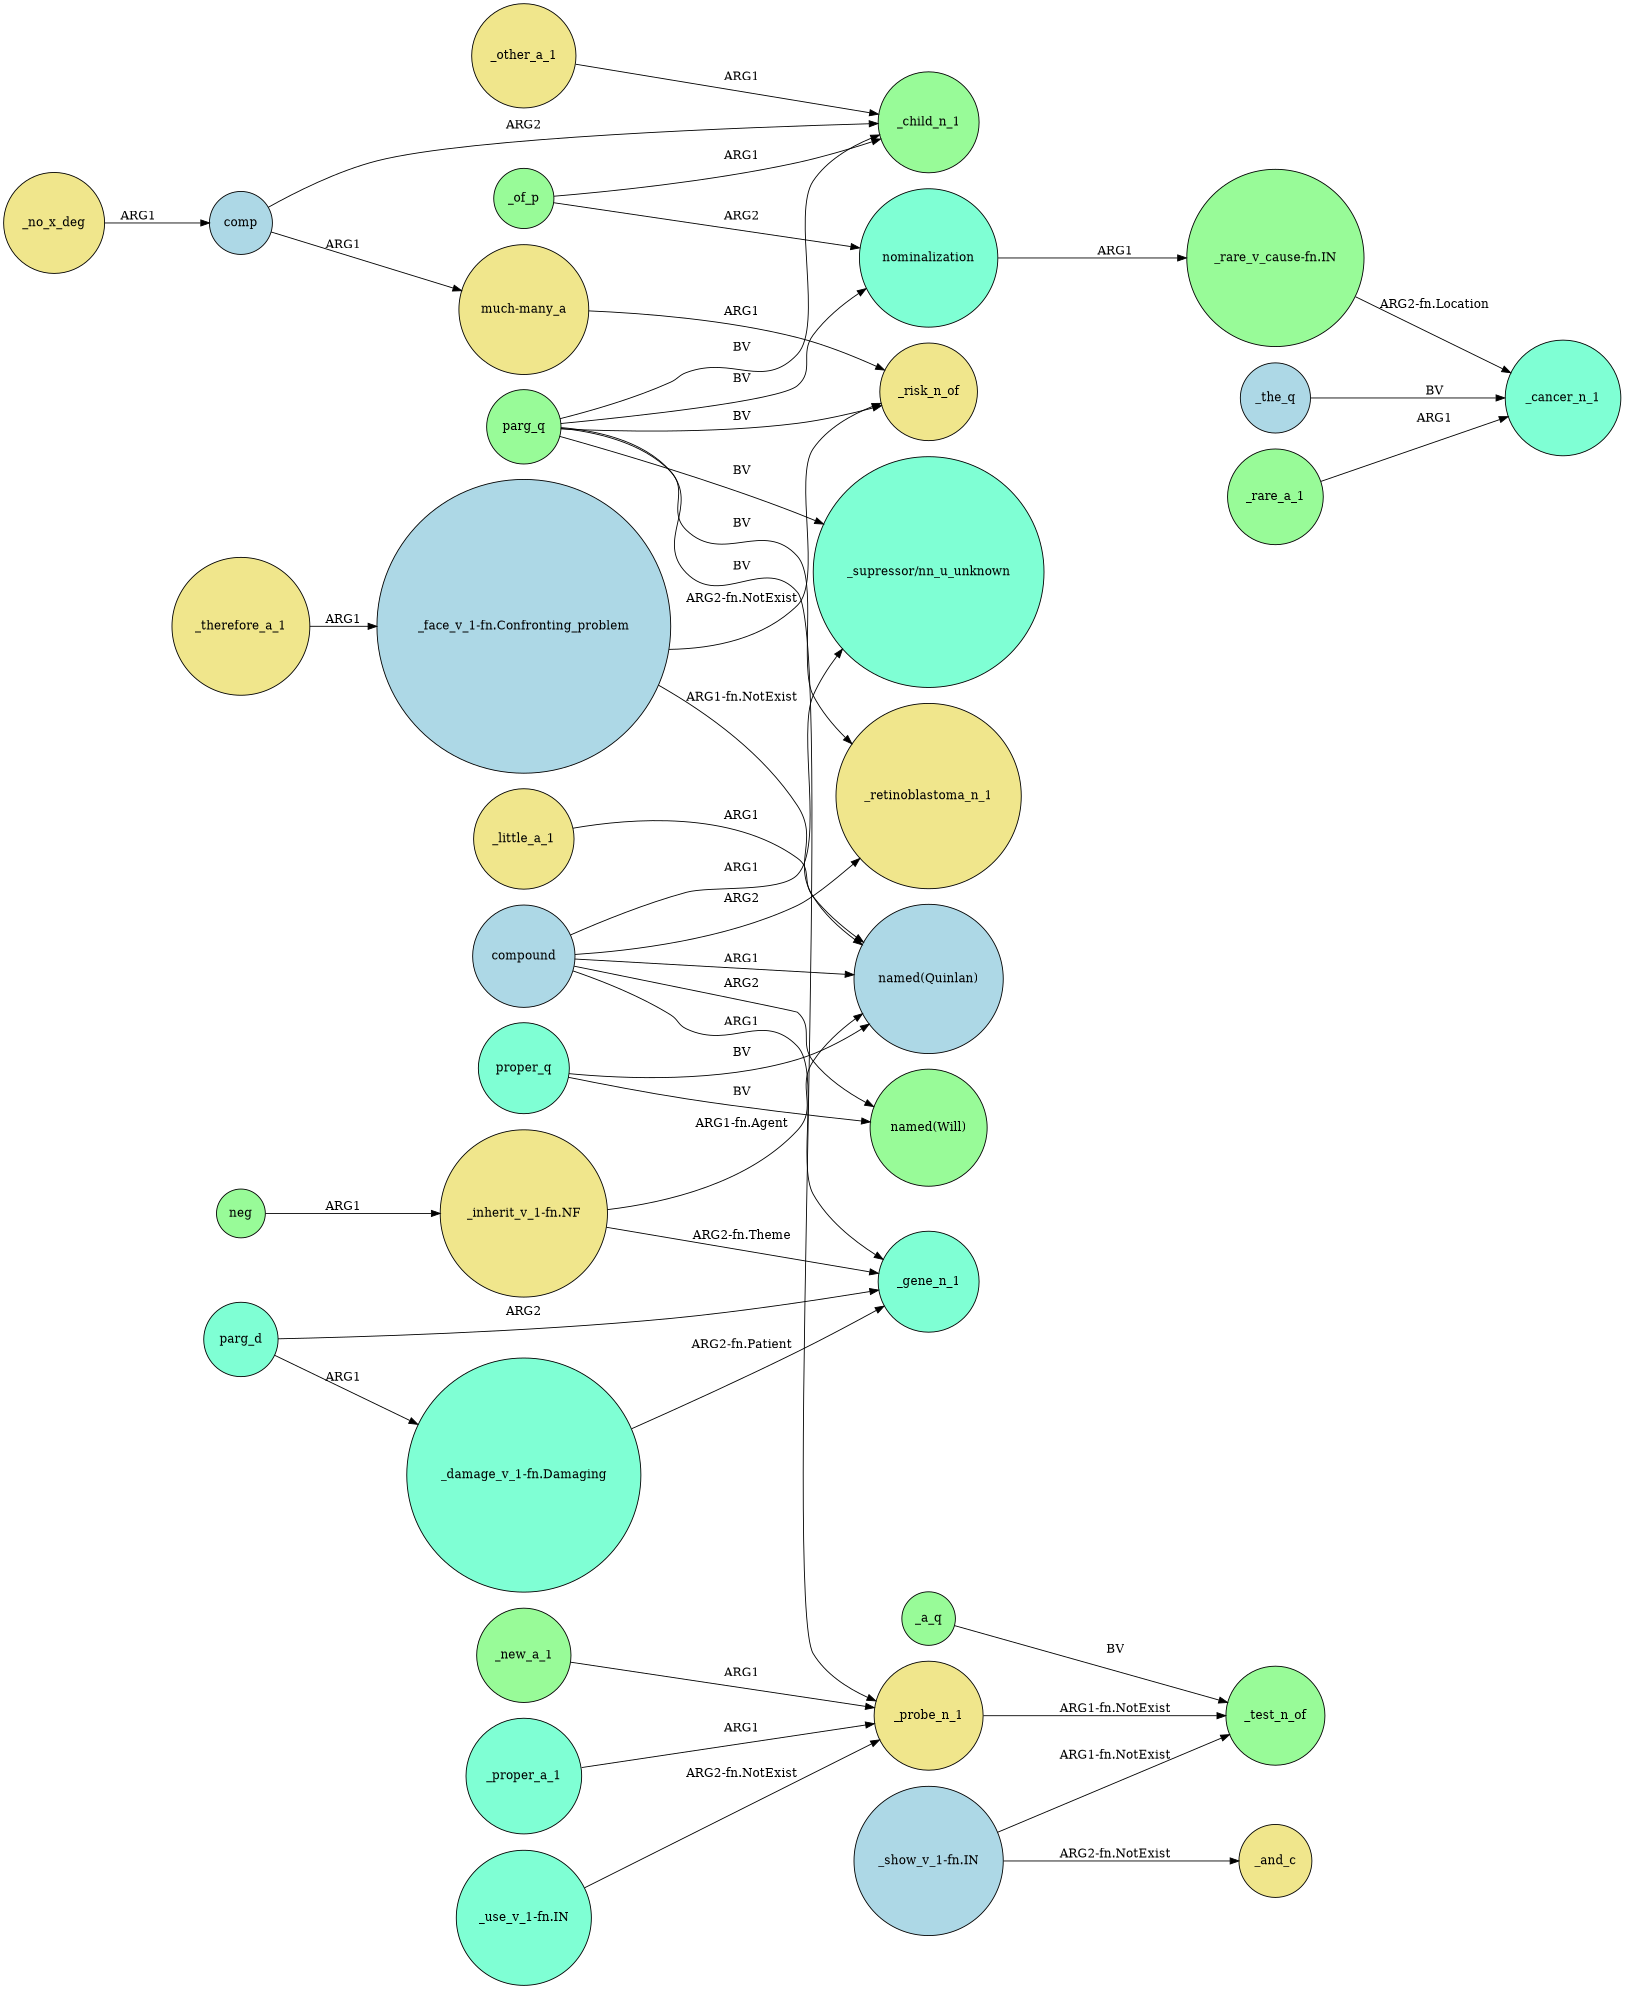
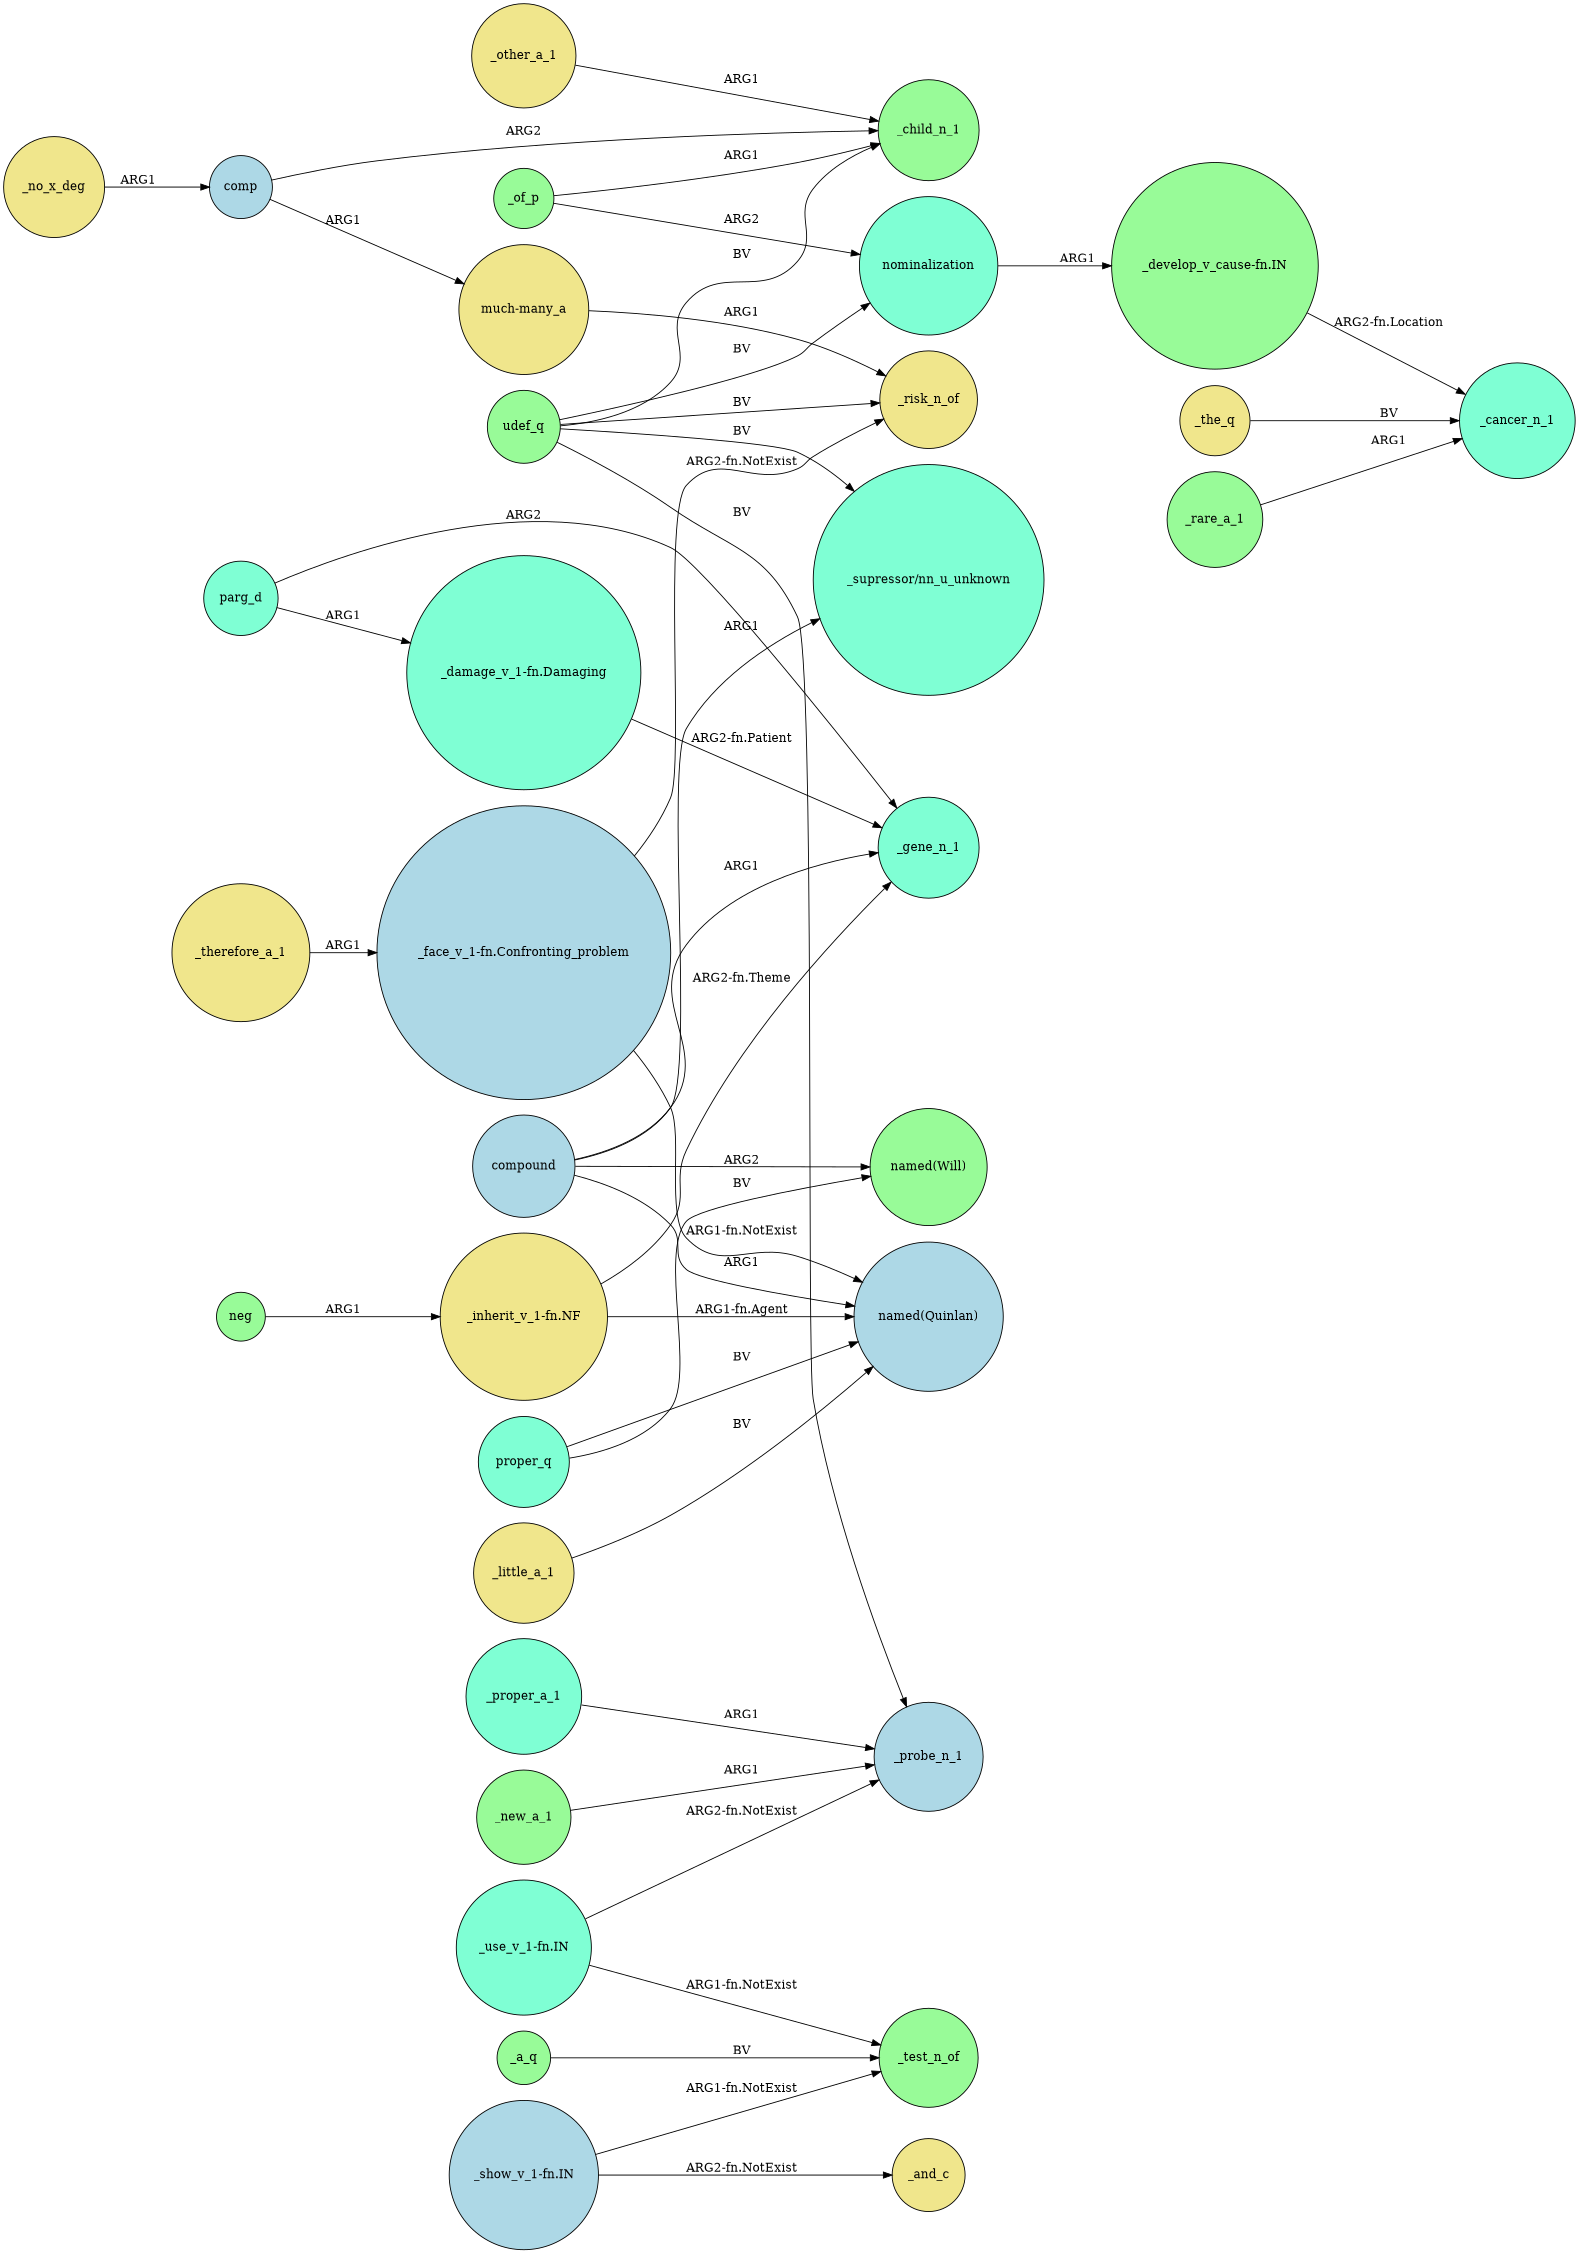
node "_rare_v_cause-fn.IN": label "_rare_v_cause-fn.IN" -> "_develop_v_cause-fn.IN"
node "_the_q": fillcolor lightblue -> khaki
node "parg_q": label "parg_q" -> "udef_q"
node "_retinoblastoma_n_1": removed
edge "_little_a_1" -> "named(Quinlan)": label "ARG1" -> "BV"
node "_probe_n_1": fillcolor khaki -> lightblue
edge "_probe_n_1" -> "_test_n_of": now "_use_v_1-fn.IN" -> "_test_n_of"
